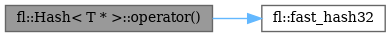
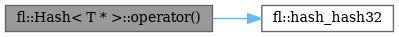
node "fl::fast_hash32": label "fl::fast_hash32" -> "fl::hash_hash32"
